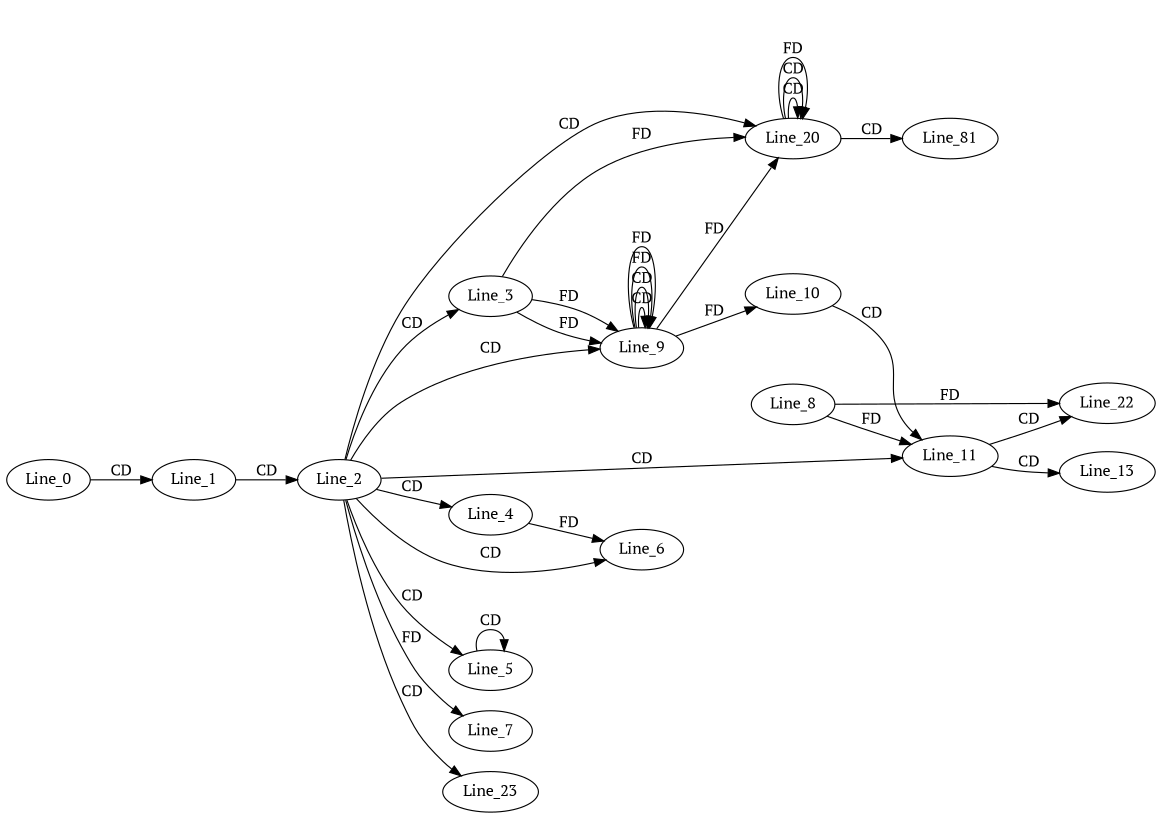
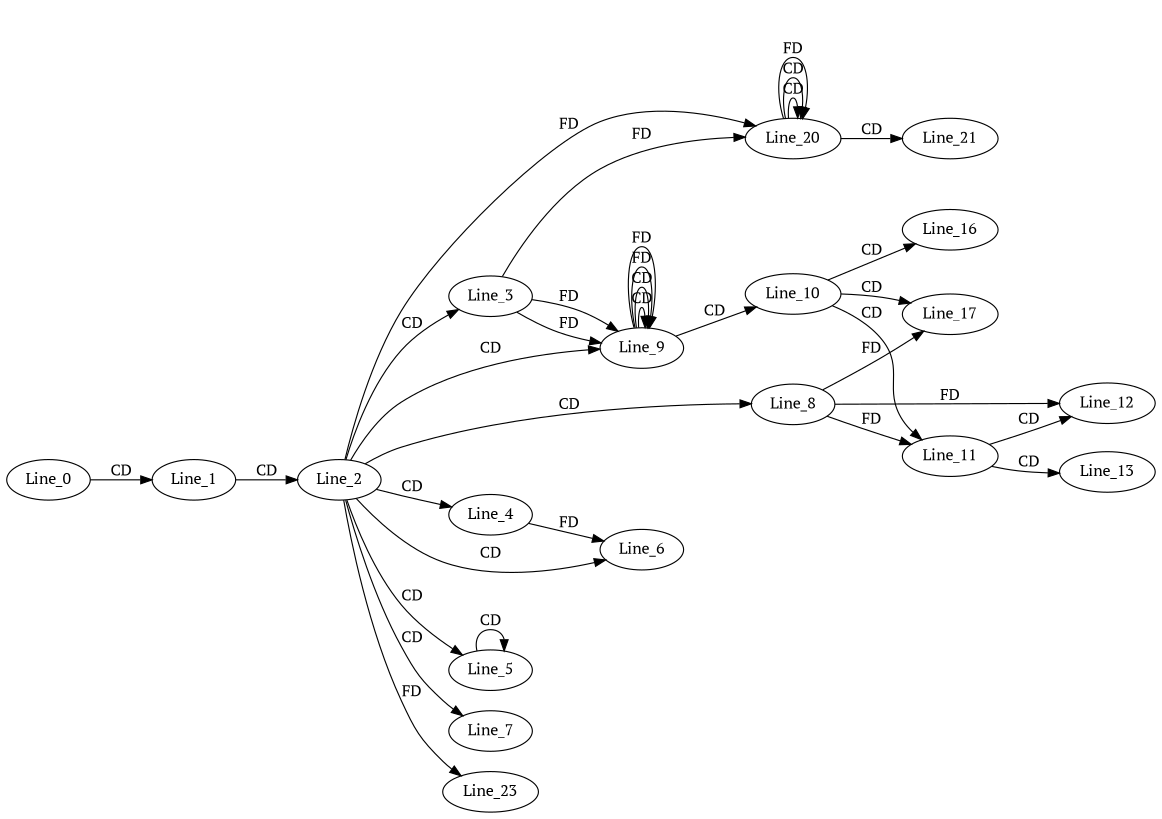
edge "Line_2" -> "Line_20": label "CD" -> "FD"
node "Line_81": label "Line_81" -> "Line_21"
node "Line_16": added
edge "Line_9" -> "Line_20": removed, label "FD"
edge "Line_9" -> "Line_10": label "FD" -> "CD"
node "Line_17": added
node "Line_22": label "Line_22" -> "Line_12"
edge "Line_2" -> "Line_11": now "Line_2" -> "Line_8"
edge "Line_2" -> "Line_7": label "FD" -> "CD"
edge "Line_2" -> "Line_23": label "CD" -> "FD"
